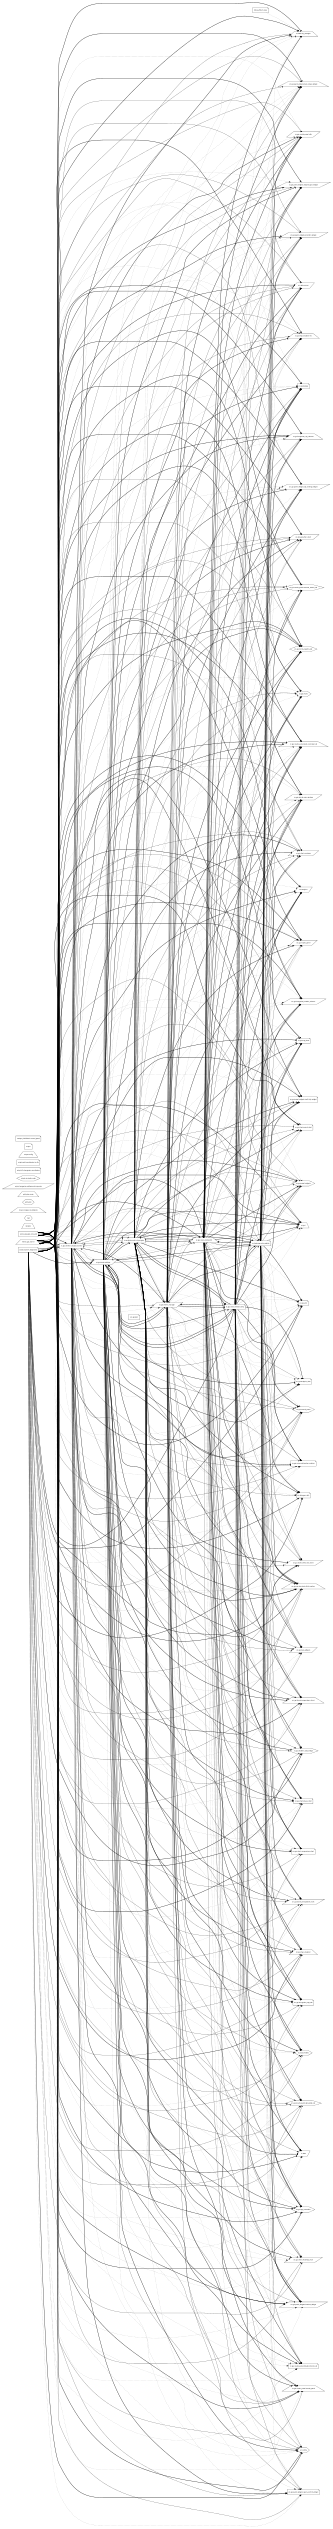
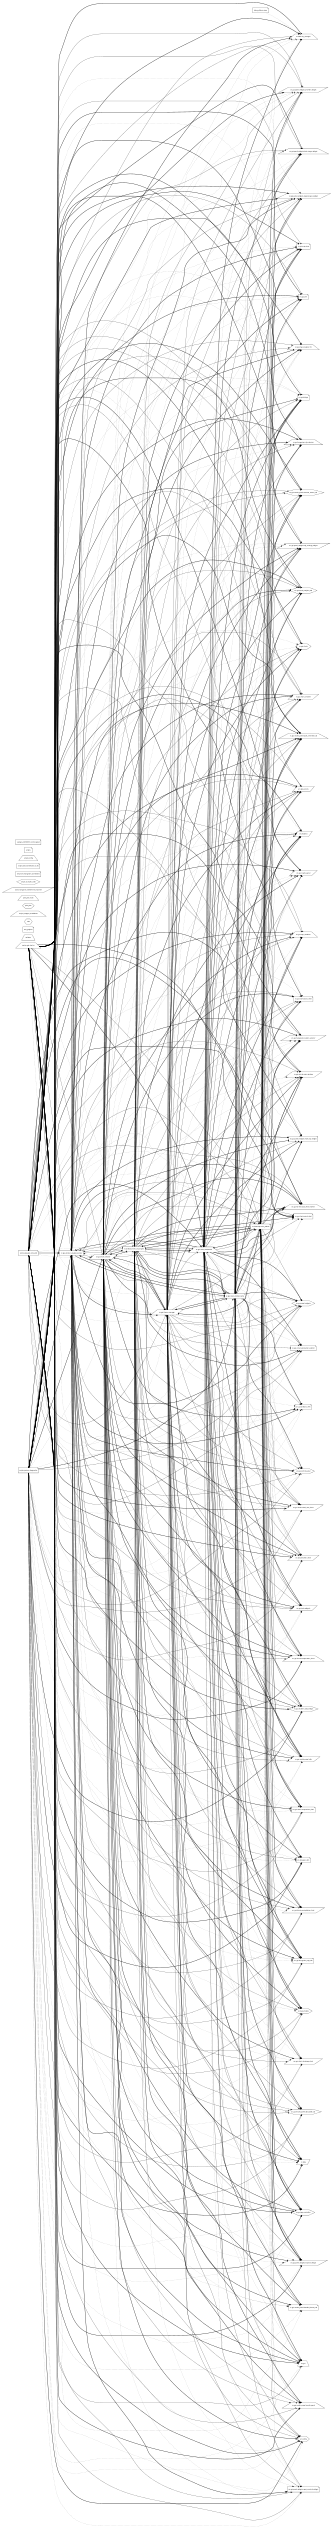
edge "scripts.populate_cities_db" -> "src.gui.results_panel": style bold -> solid
edge "test_geojson" -> "src.gui.theme_manager": now "scripts.system_diagnostics" -> "src.gui.theme_manager"
